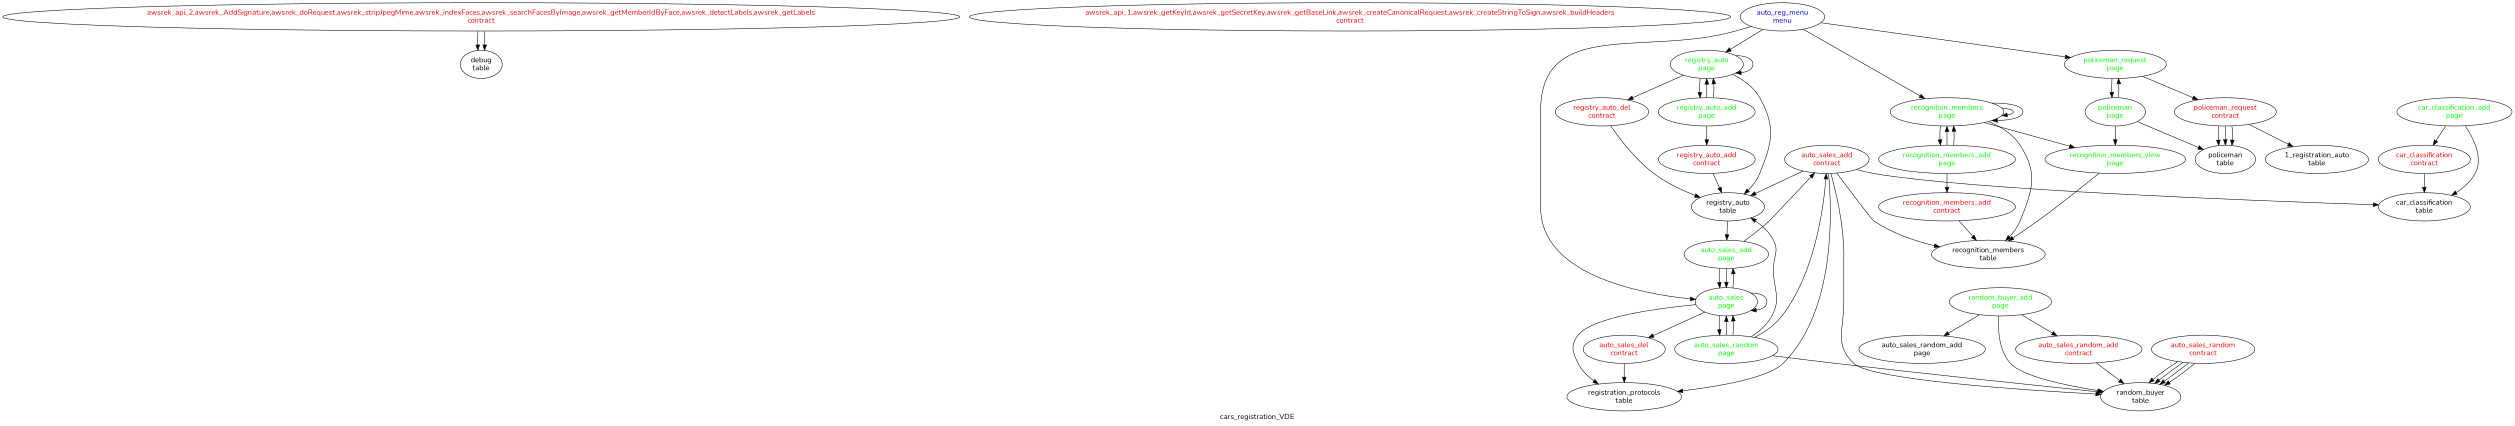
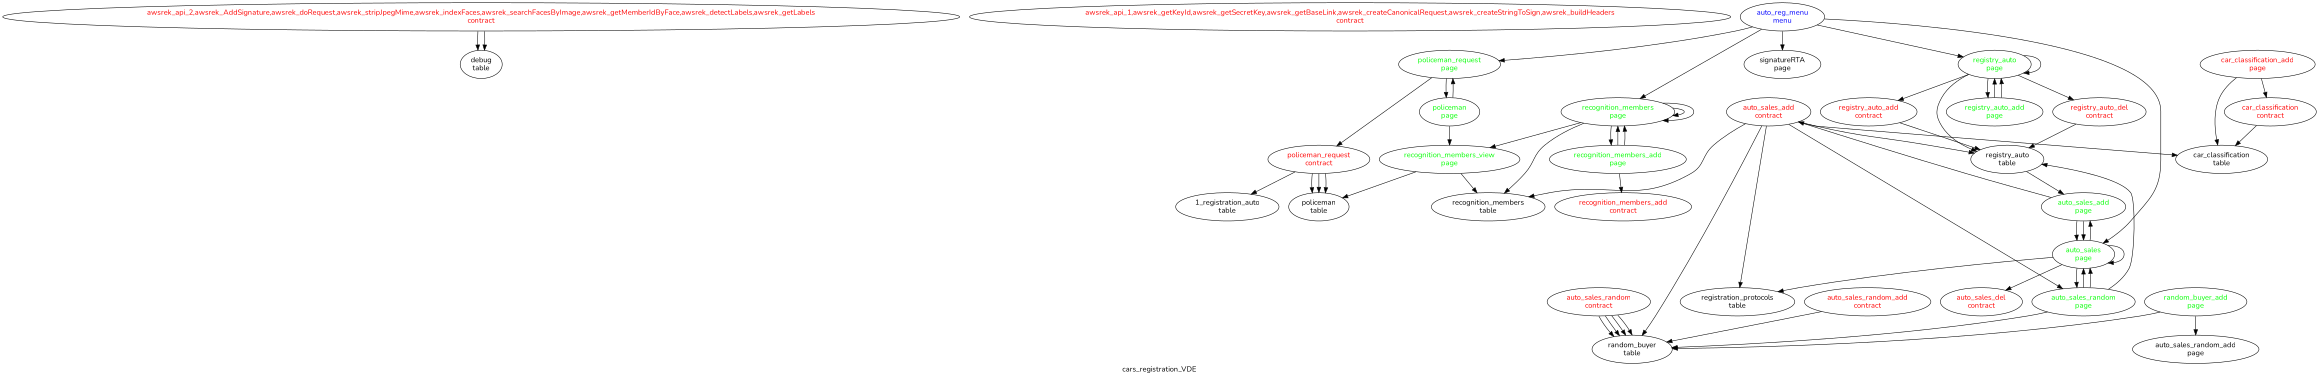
node "signatureRTA page": added
node "car_classification_add page": fontcolor green -> red
edge "registry_auto_add page" -> "registry_auto_add contract": now "registry_auto page" -> "registry_auto_add contract"
edge "policeman page" -> "policeman table": now "recognition_members_view page" -> "policeman table"
edge "recognition_members_add contract" -> "recognition_members table": removed
edge "auto_sales_random page" -> "auto_sales_add contract": reversed
edge "random_buyer_add page" -> "auto_sales_random_add contract": removed
edge "auto_sales_del contract" -> "registration_protocols table": removed
